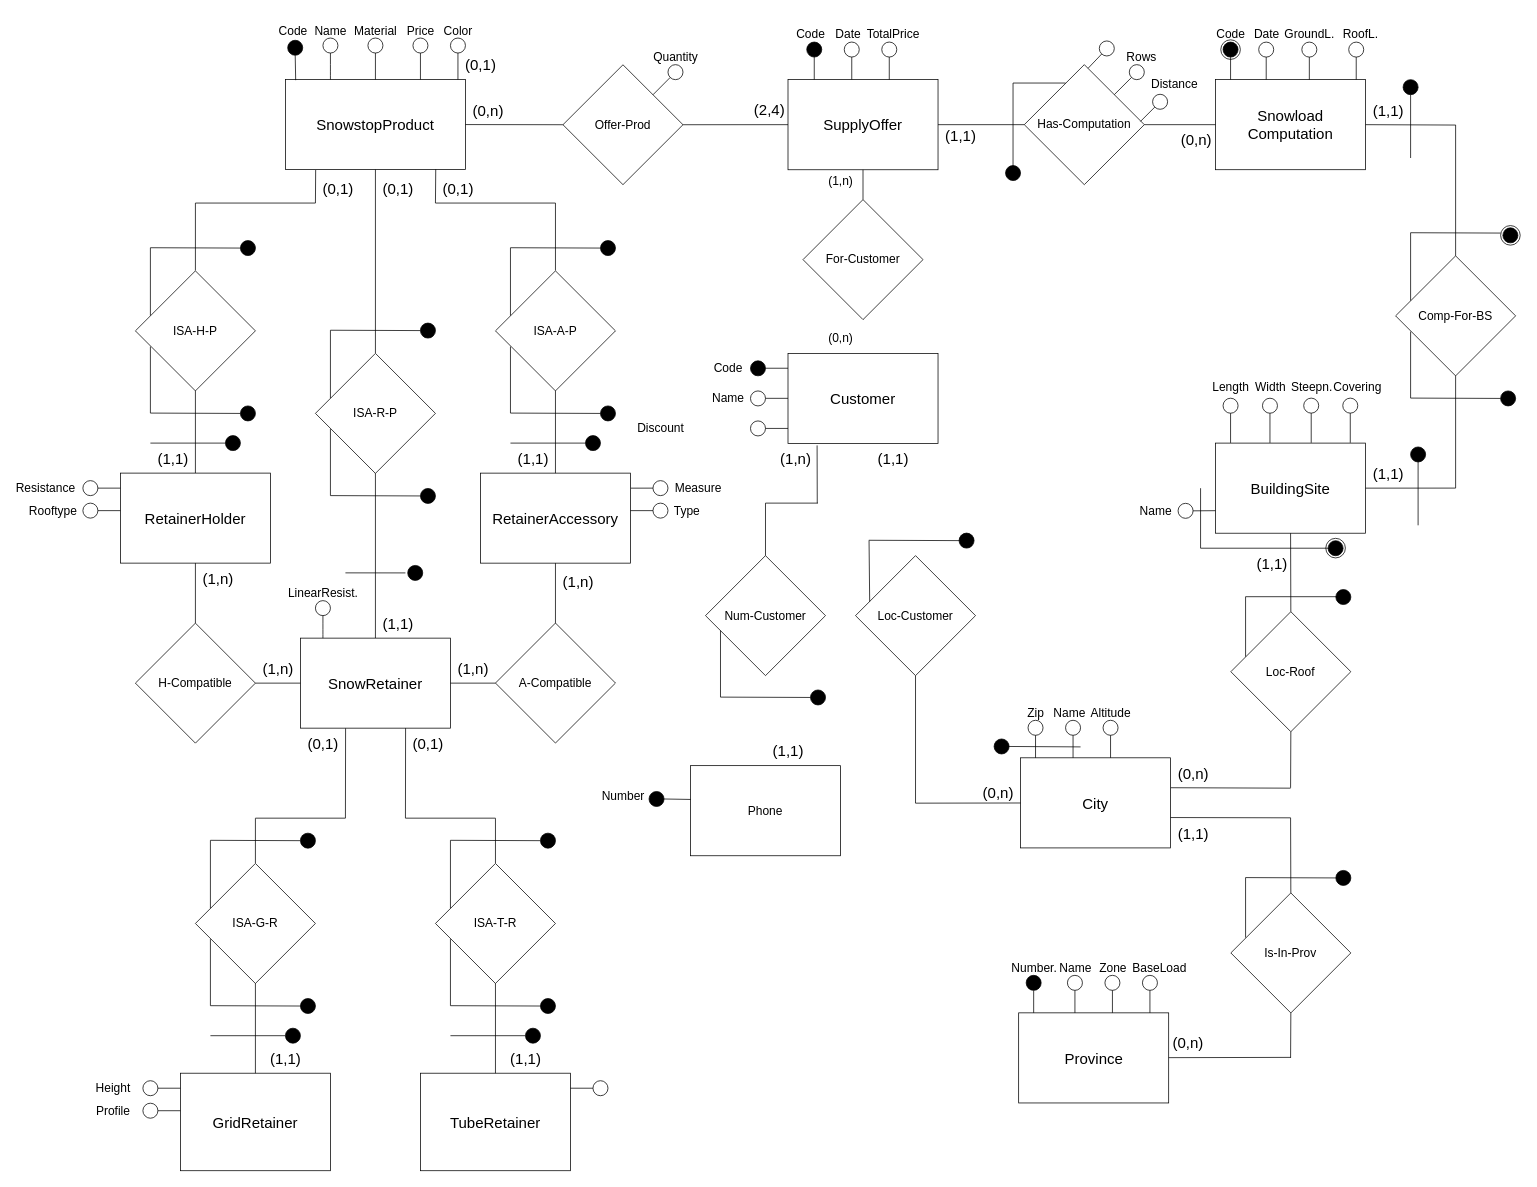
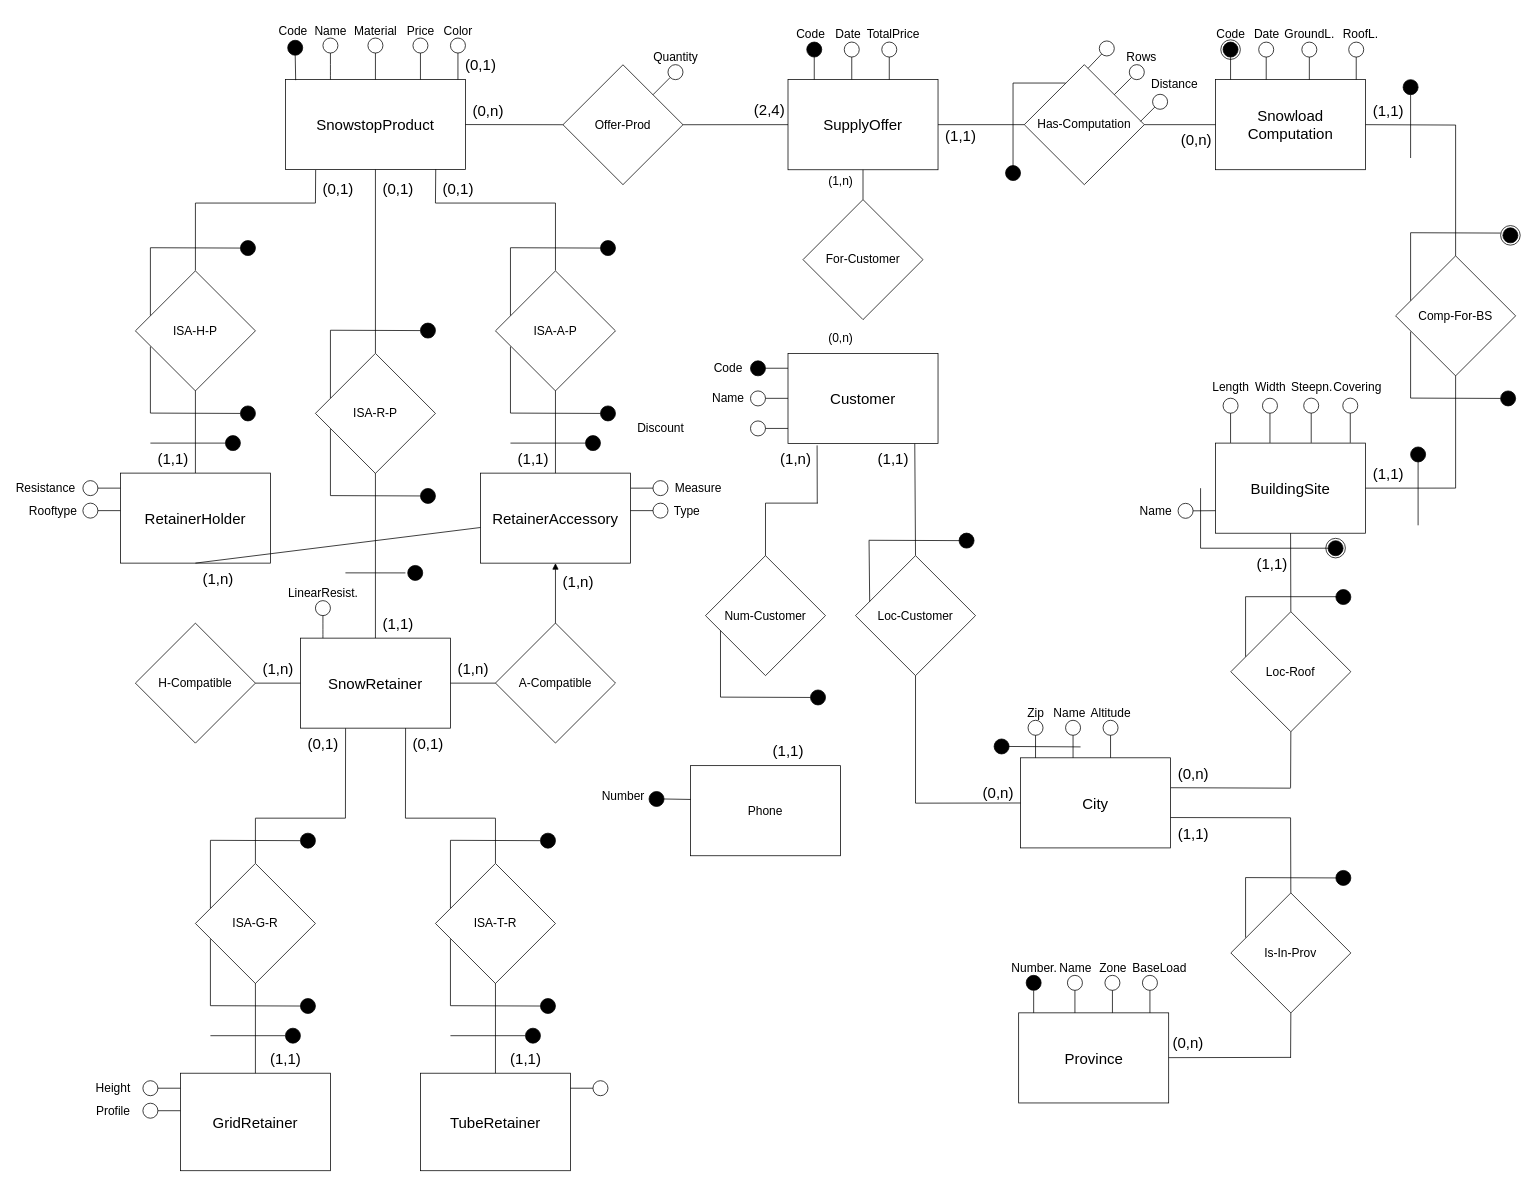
edge "Customer" -- "Loc-Customer": added
edge "RetainerAccessory" -- "A-Compatible": arrowhead none -> block
edge "RetainerHolder" -- "H-Compatible": now "RetainerHolder" -- "RetainerAccessory"
